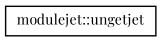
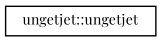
node "modulejet::ungetjet": label "modulejet::ungetjet" -> "ungetjet::ungetjet"
